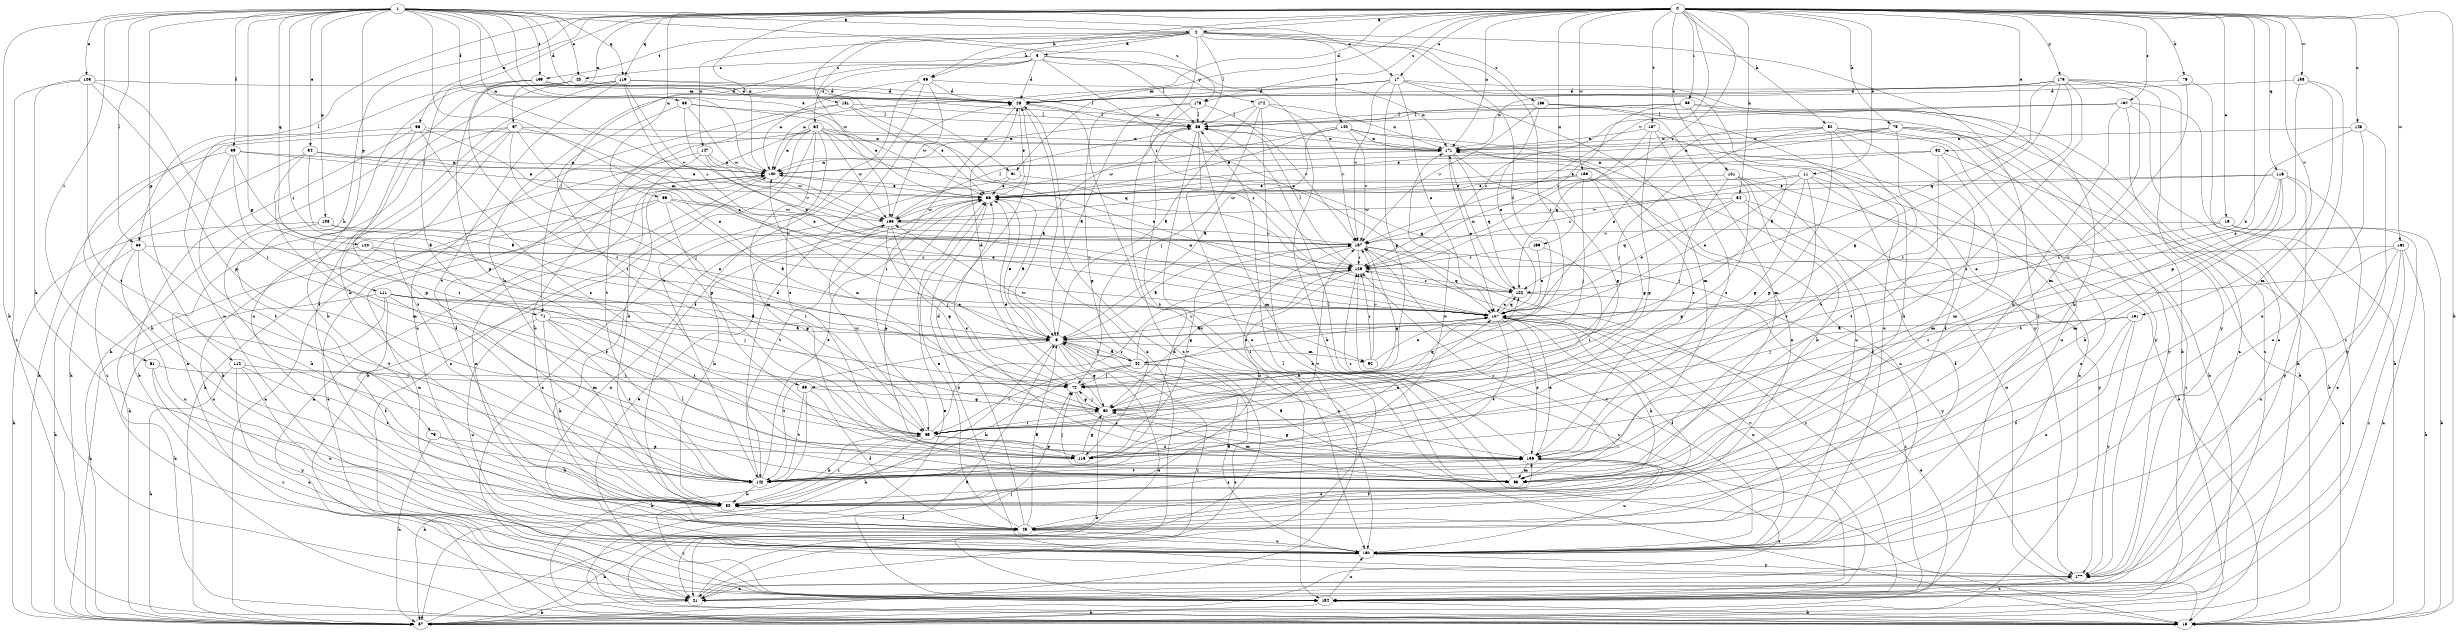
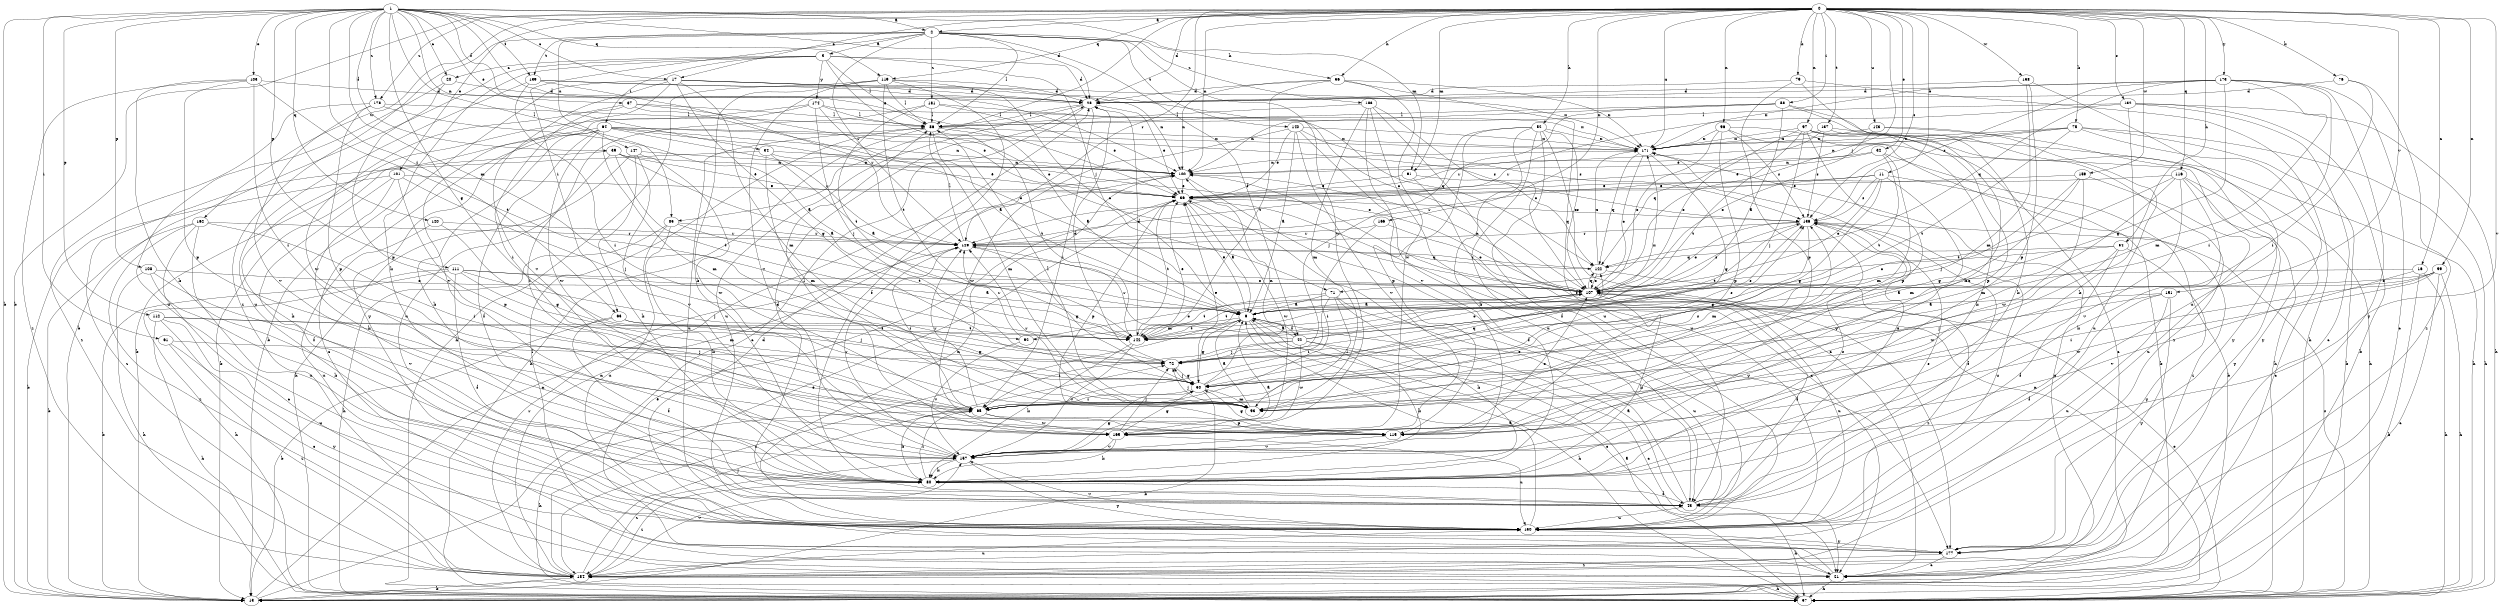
edge "79" -> "28": added, label "d"
node "33": label "33" -> "37"
edge "136" -> "36": reversed
